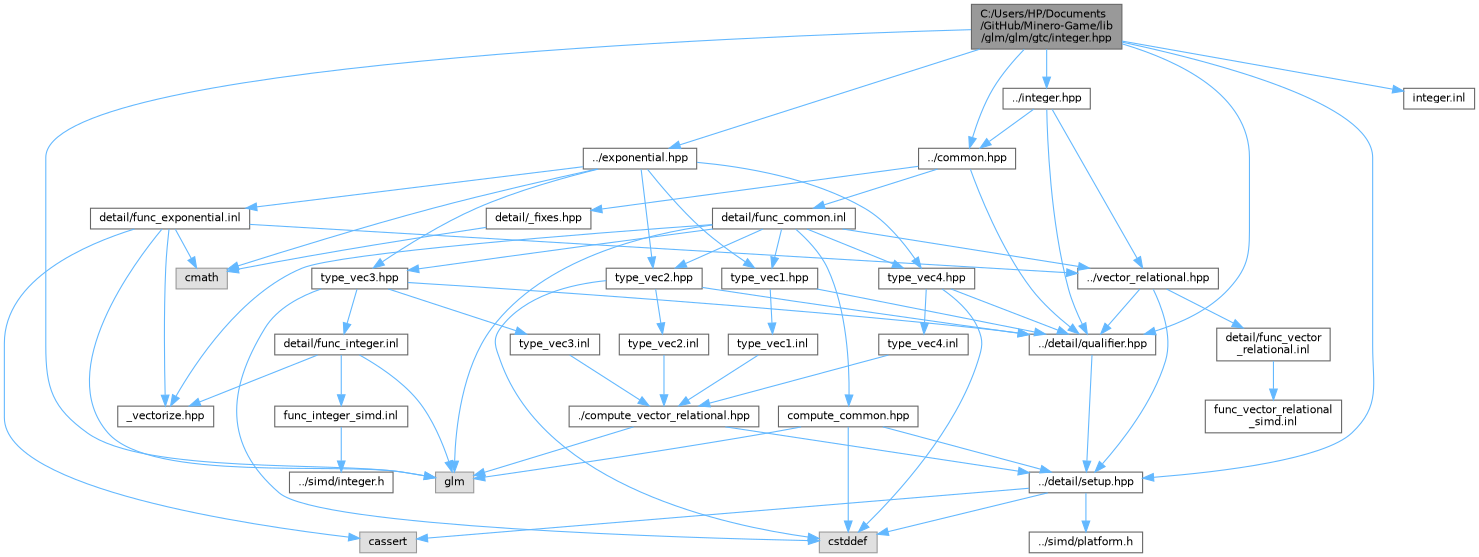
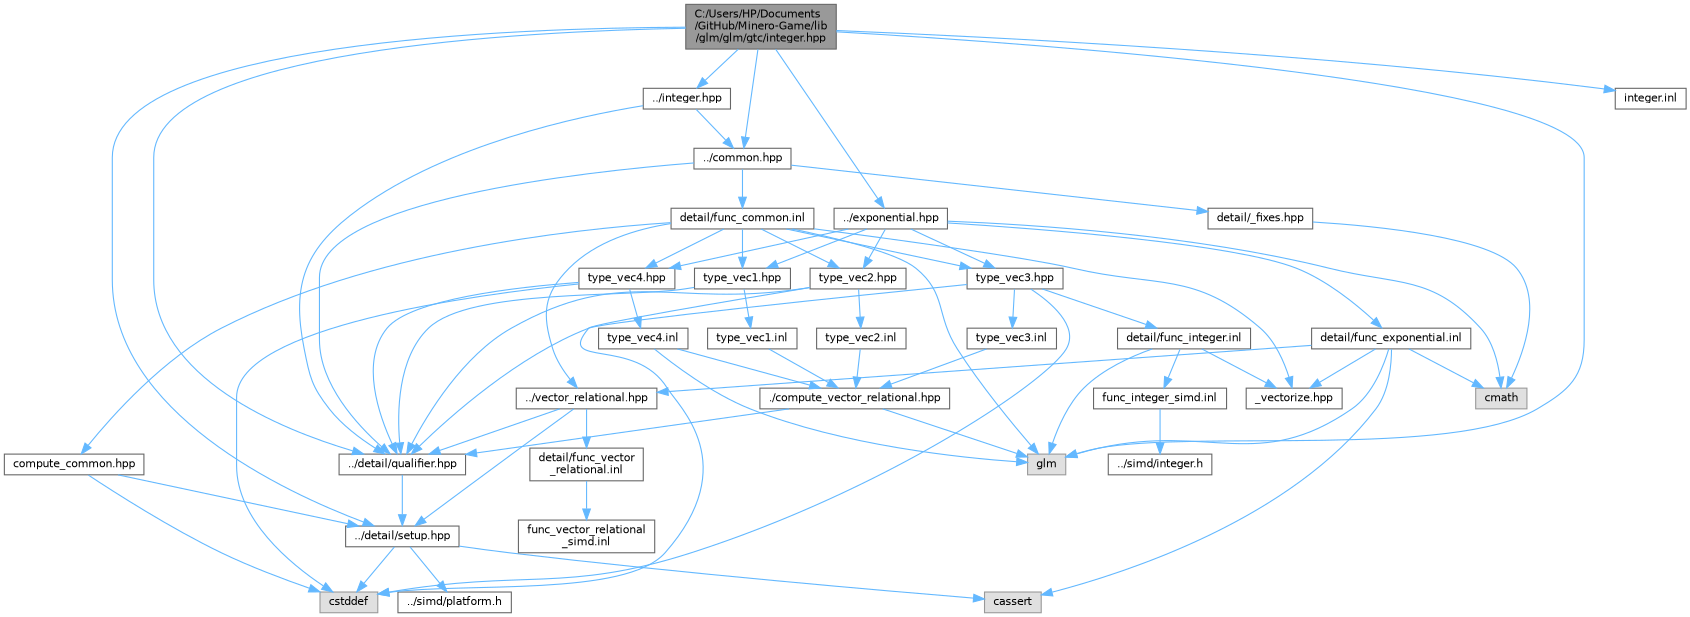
edge "../integer.hpp" -> "../vector_relational.hpp": removed
edge "./compute_vector_relational.hpp" -> "../detail/setup.hpp": now "./compute_vector_relational.hpp" -> "../detail/qualifier.hpp"
edge "compute_common.hpp" -> "glm": now "type_vec4.inl" -> "glm"
